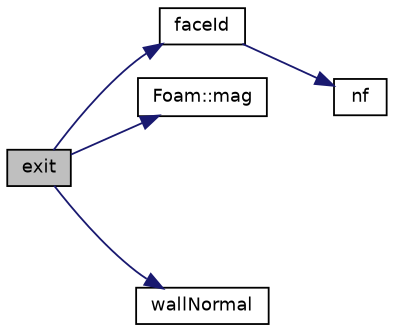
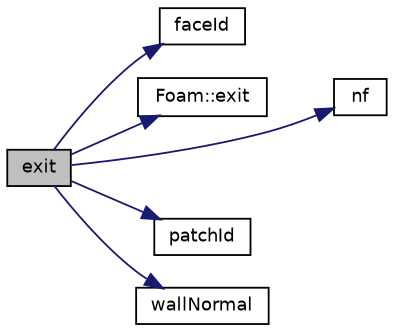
edge "faceId" -> "nf": now "exit" -> "nf"
node "Foam::mag": label "Foam::mag" -> "Foam::exit"
node "patchId": added
